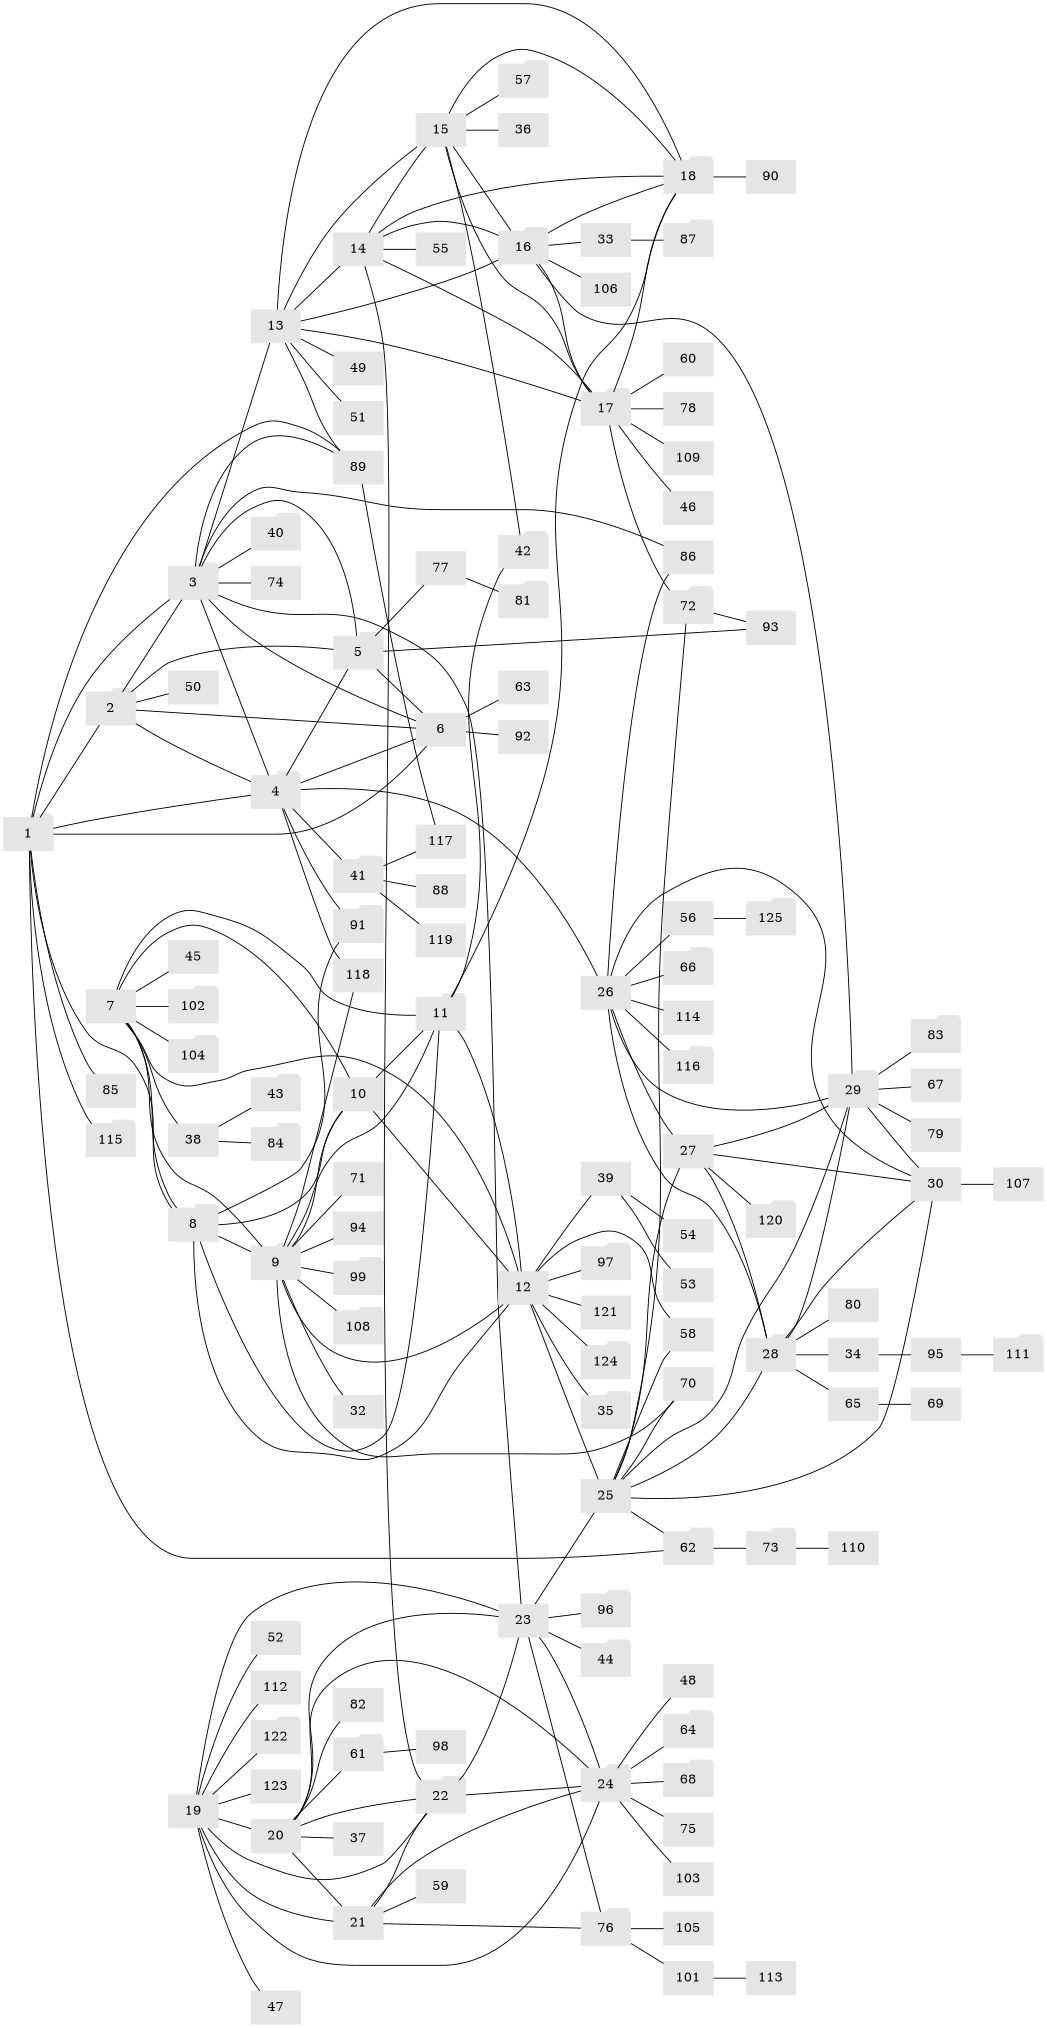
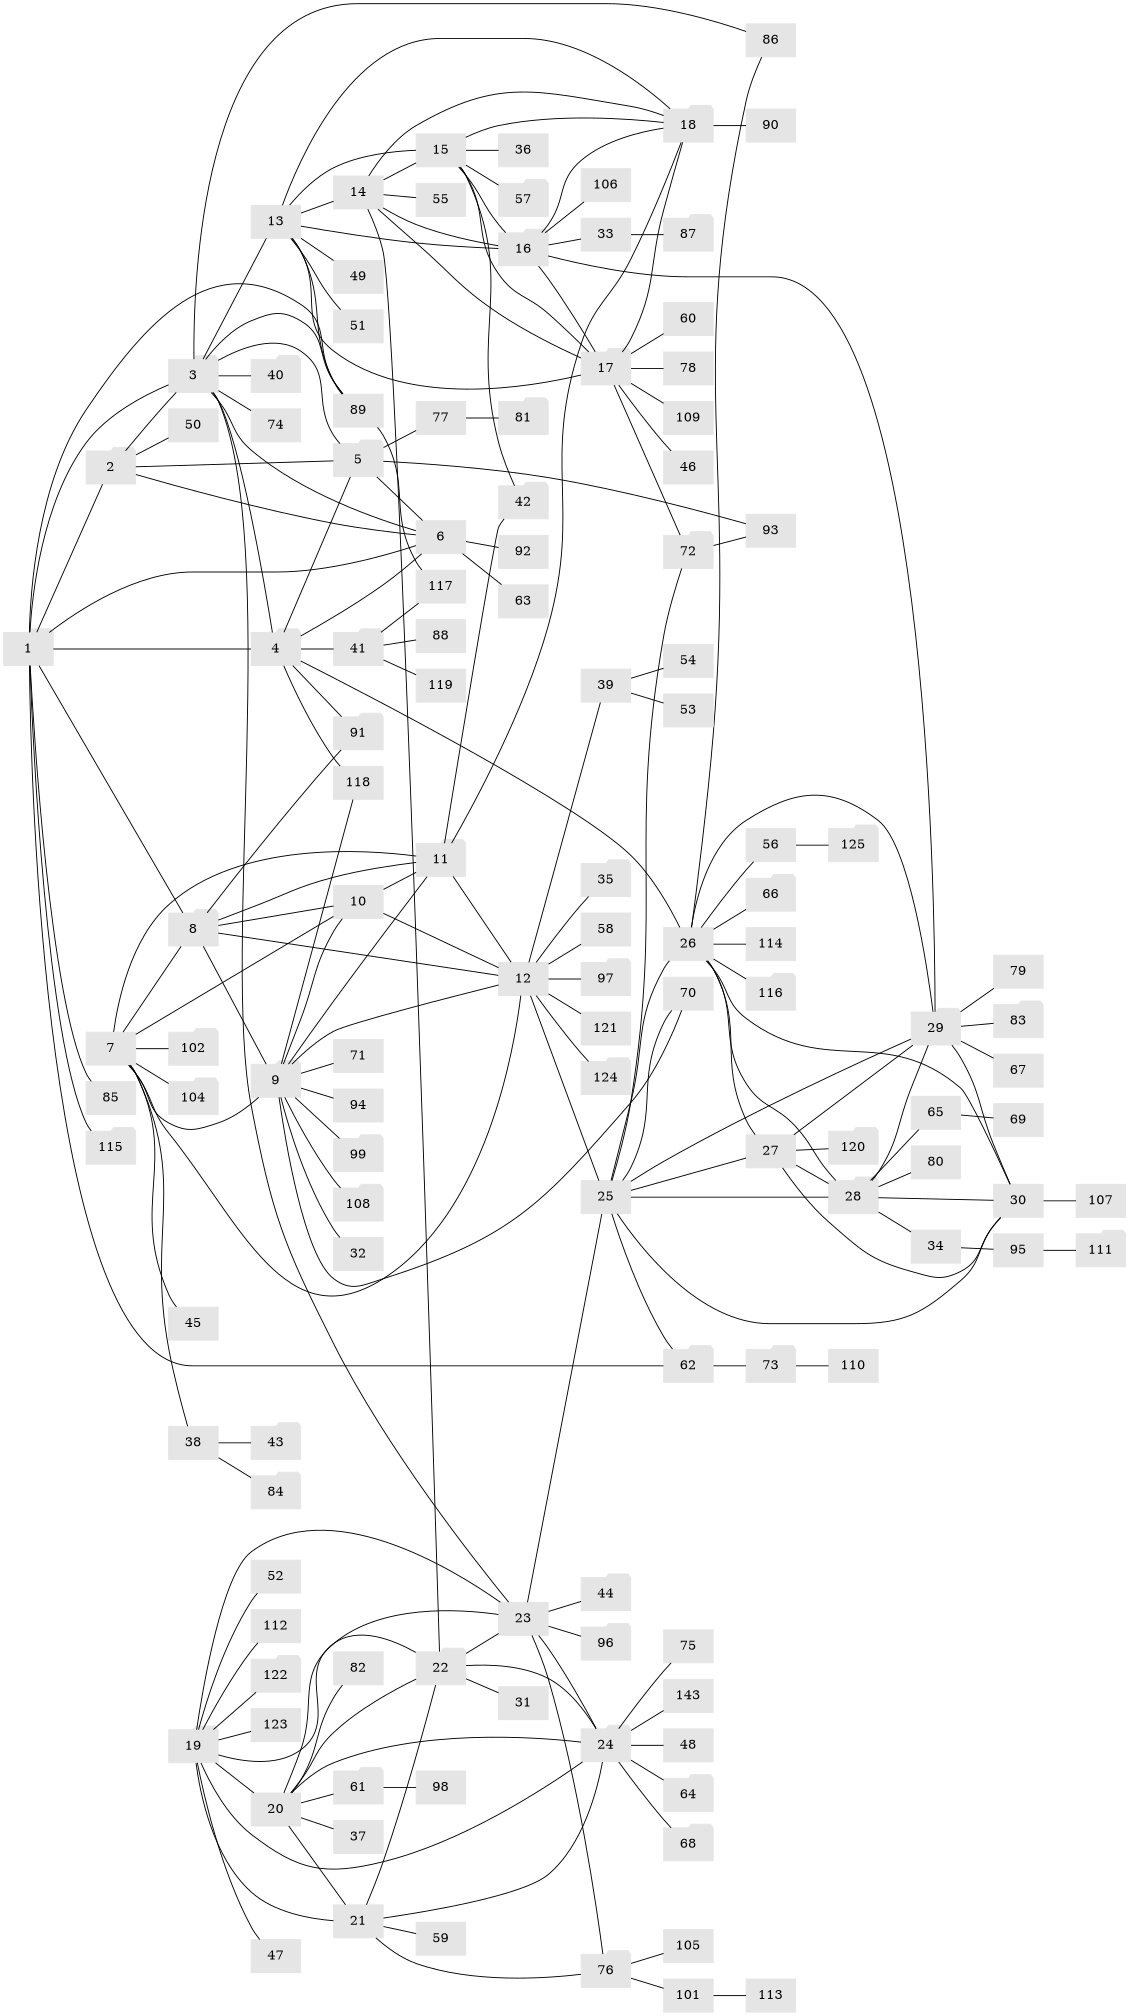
edge "2" -- "4": removed
edge "58" -- "25": now "26" -- "25"
node "31": added
node "103": label "103" -> "143"
